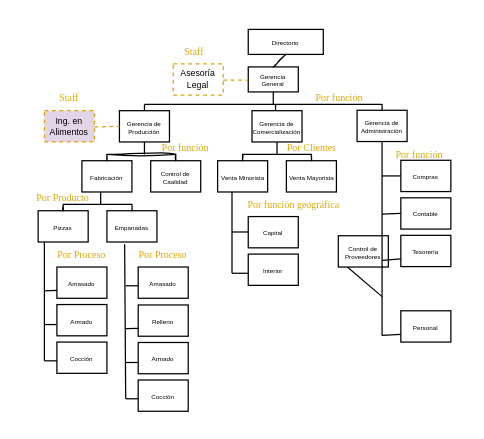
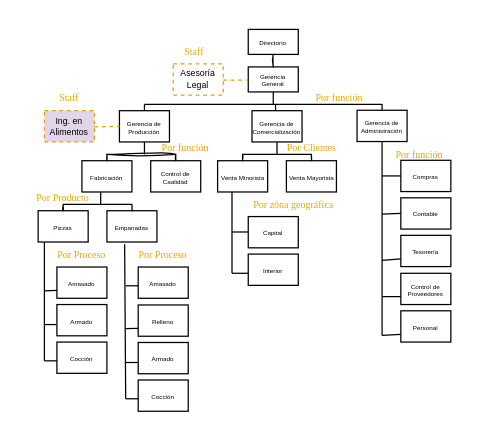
node "Directorio": size 75x25 -> 50x25
node "Por función geográfica": label "Por función geográfica" -> "Por zóna geográfica"
node "Control de Proveedores": moved (363, 251) -> (426, 289)
